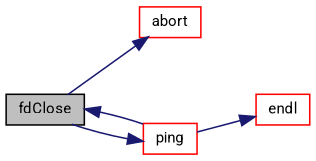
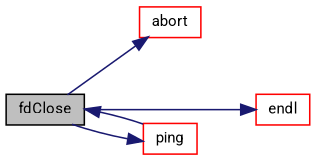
edge "ping" -> "endl": now "fdClose" -> "endl"
